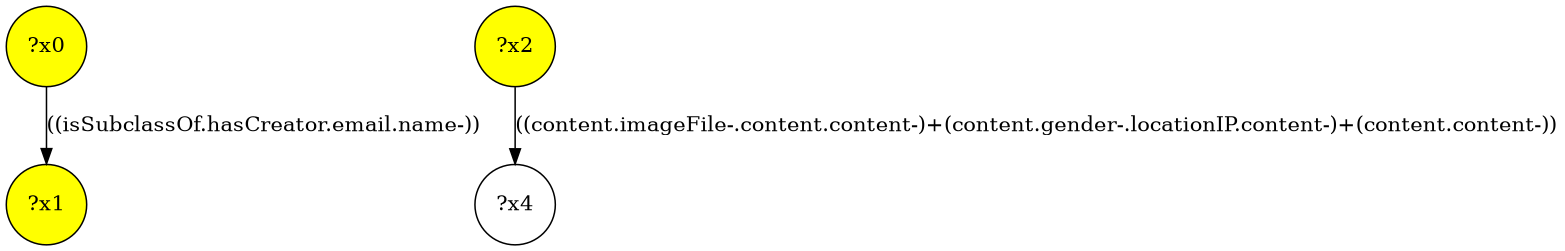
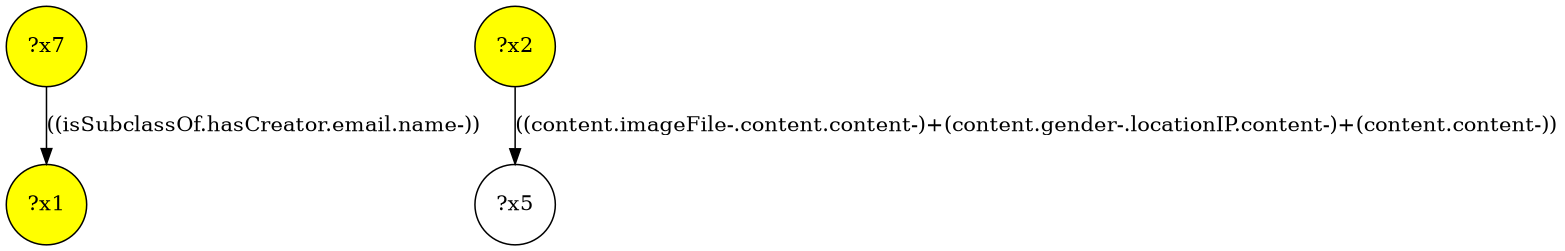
node "?x0": label "?x0" -> "?x7"
node "?x4": label "?x4" -> "?x5"
